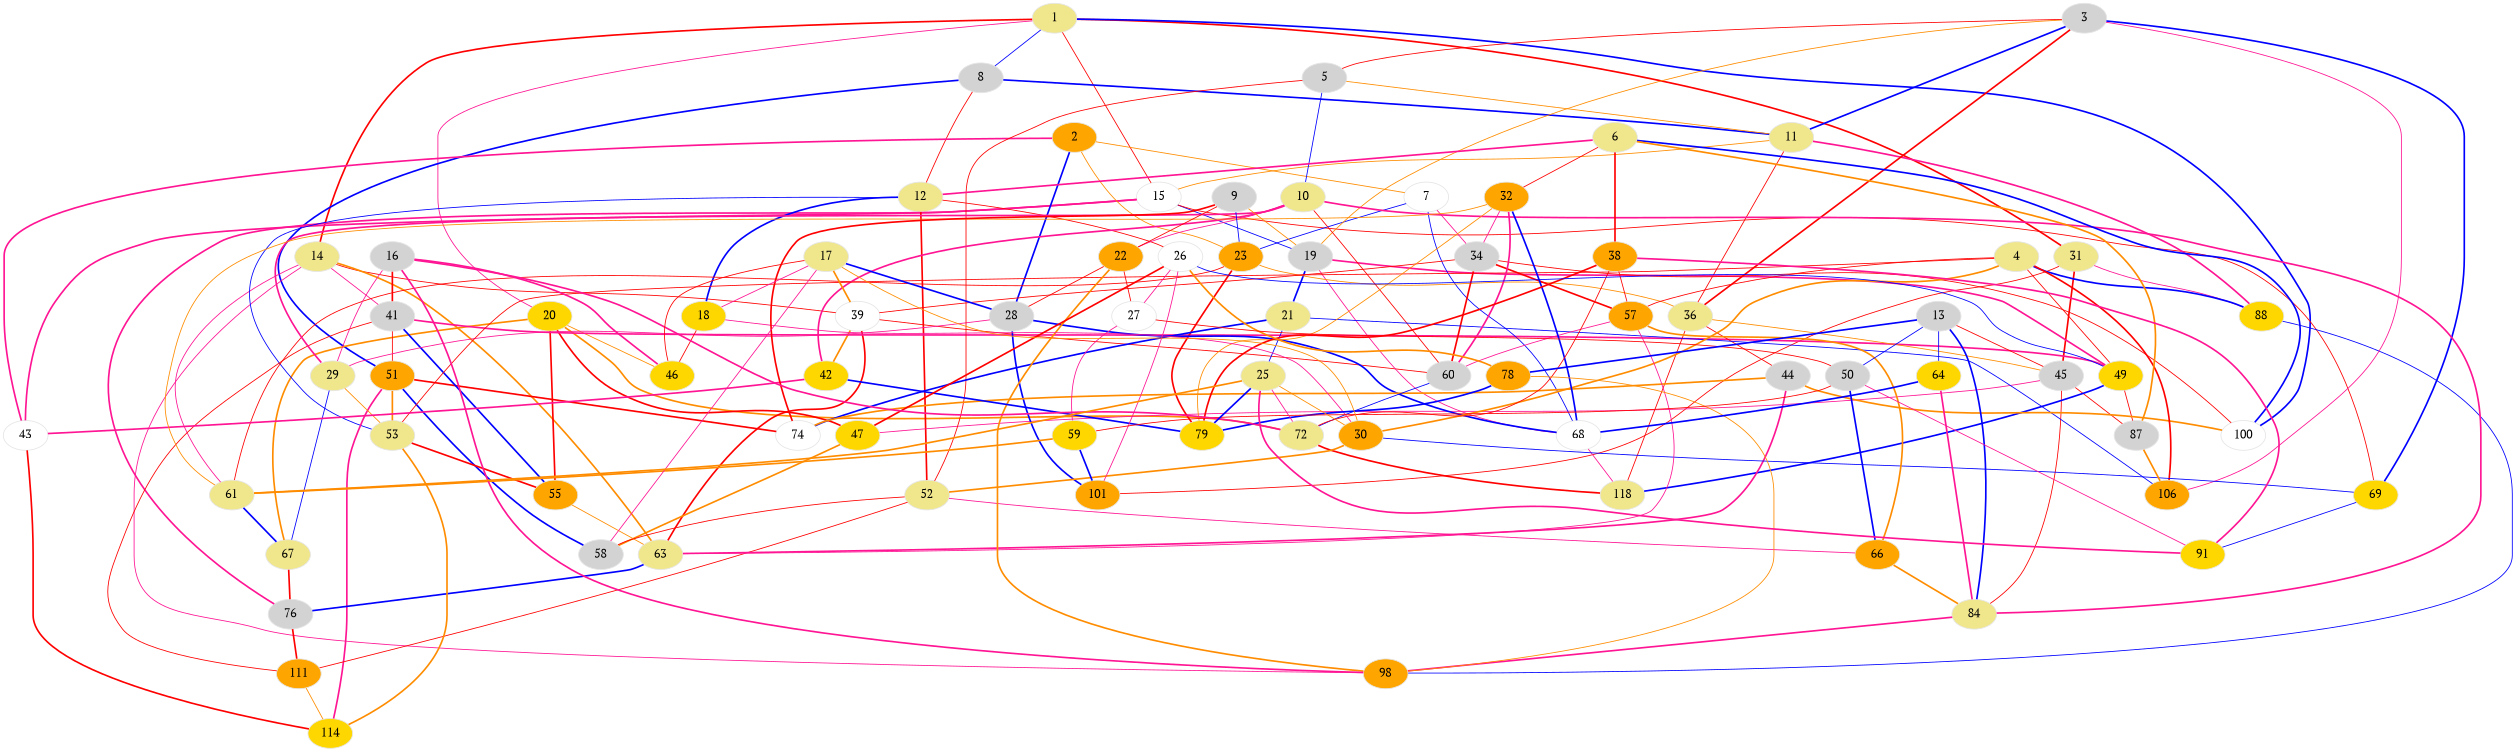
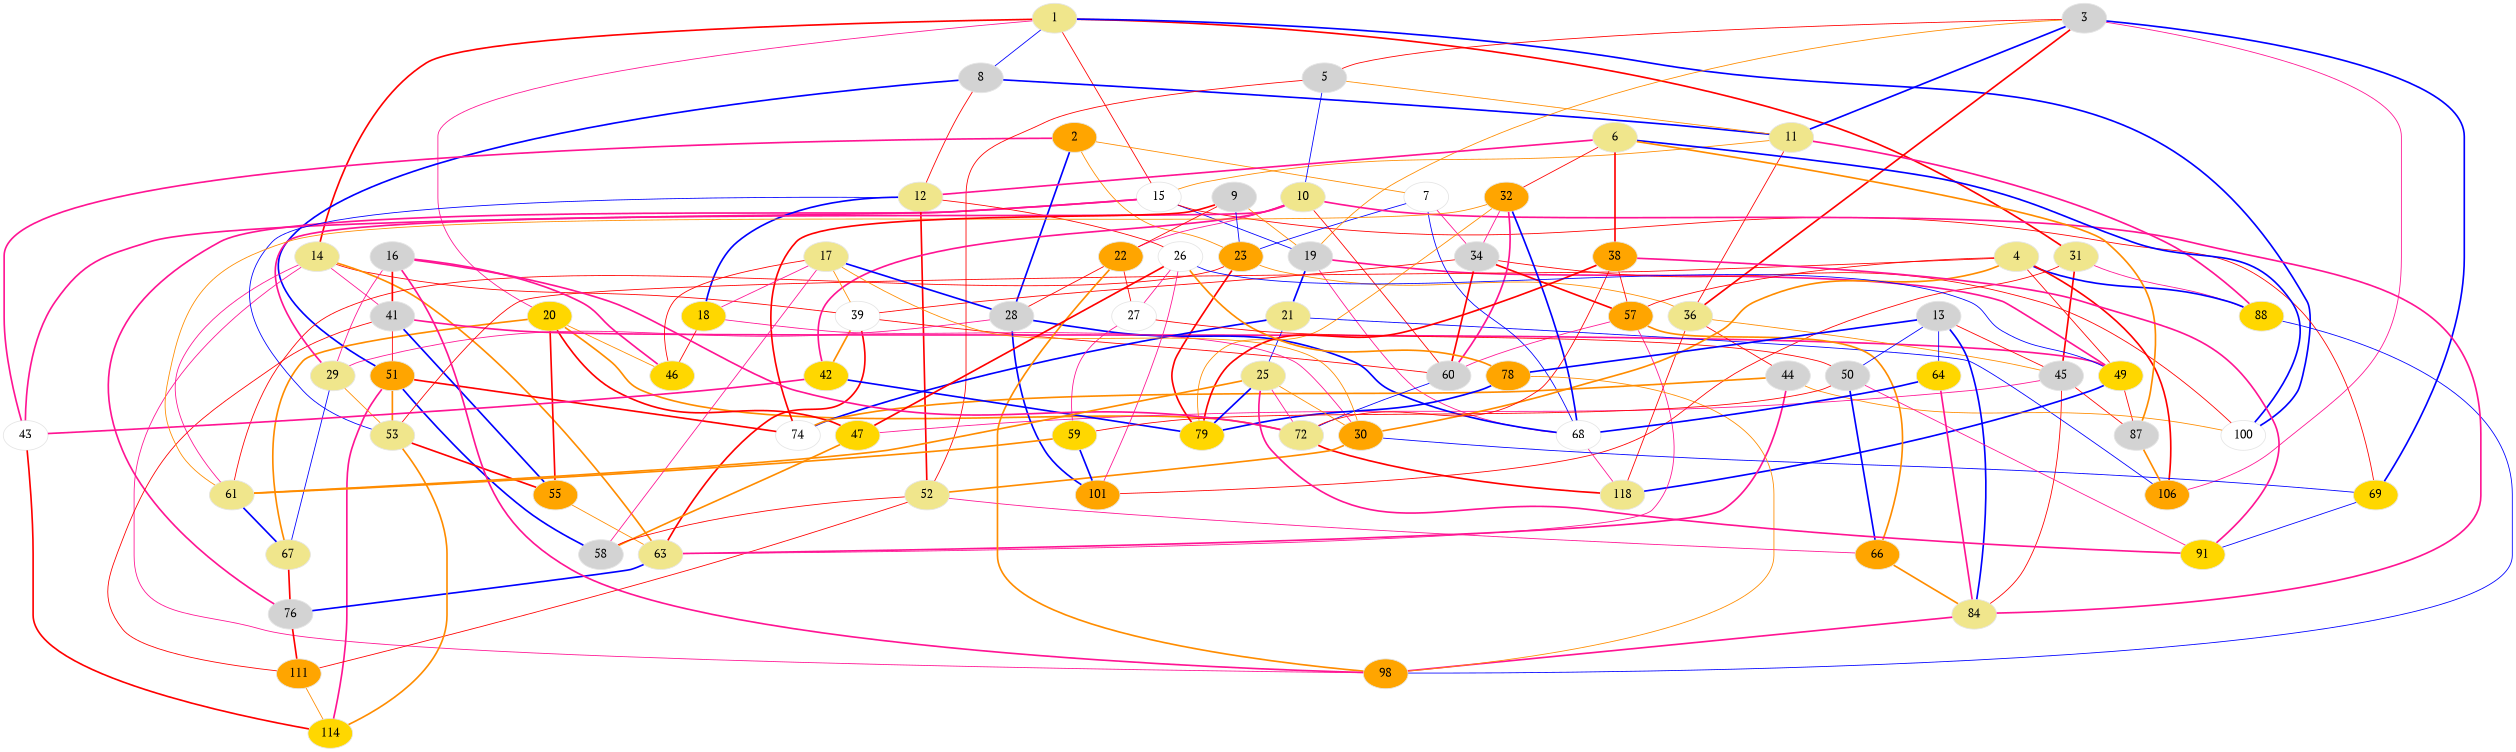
edge "17" -- "39": style bold -> solid
edge "44" -- "100": style bold -> solid
